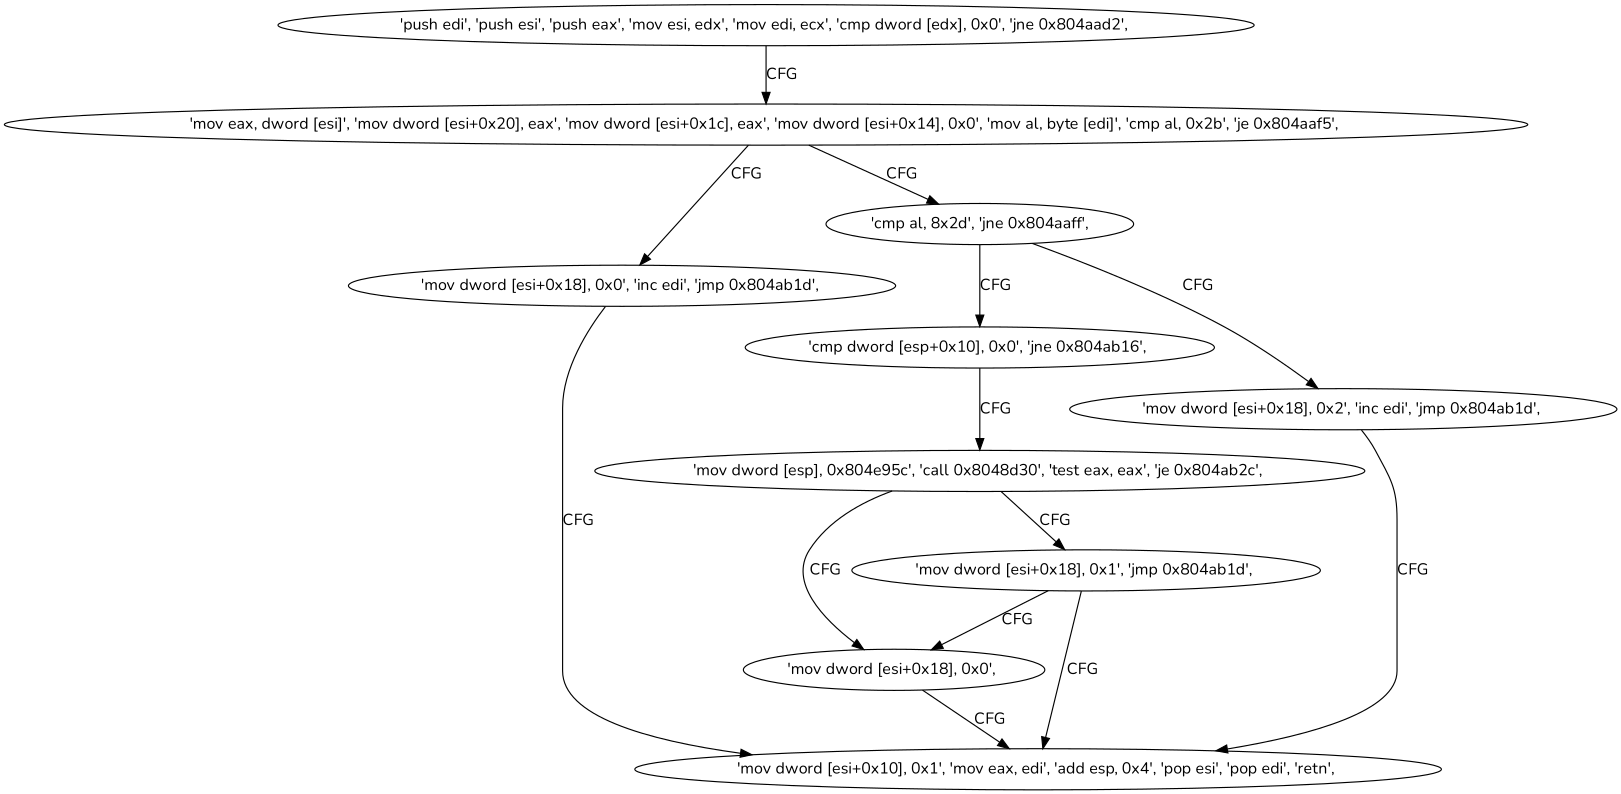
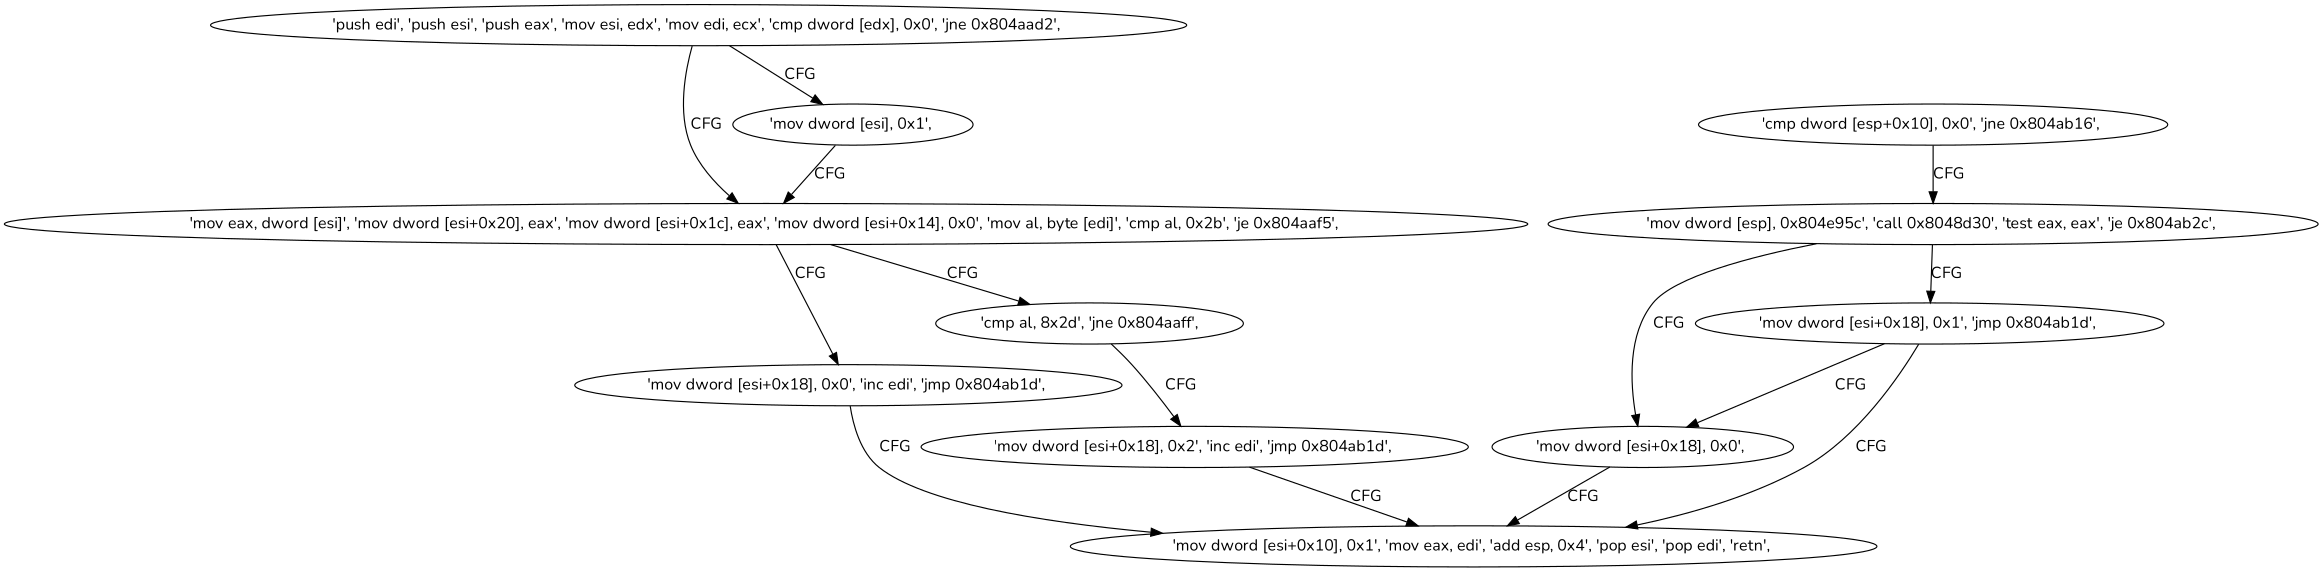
node "'mov dword [esi], 0x1',": added
edge "'cmp al, 8x2d', 'jne 0x804aaff'," -> "'cmp dword [esp+0x10], 0x0', 'jne 0x804ab16',": removed, label "CFG"
